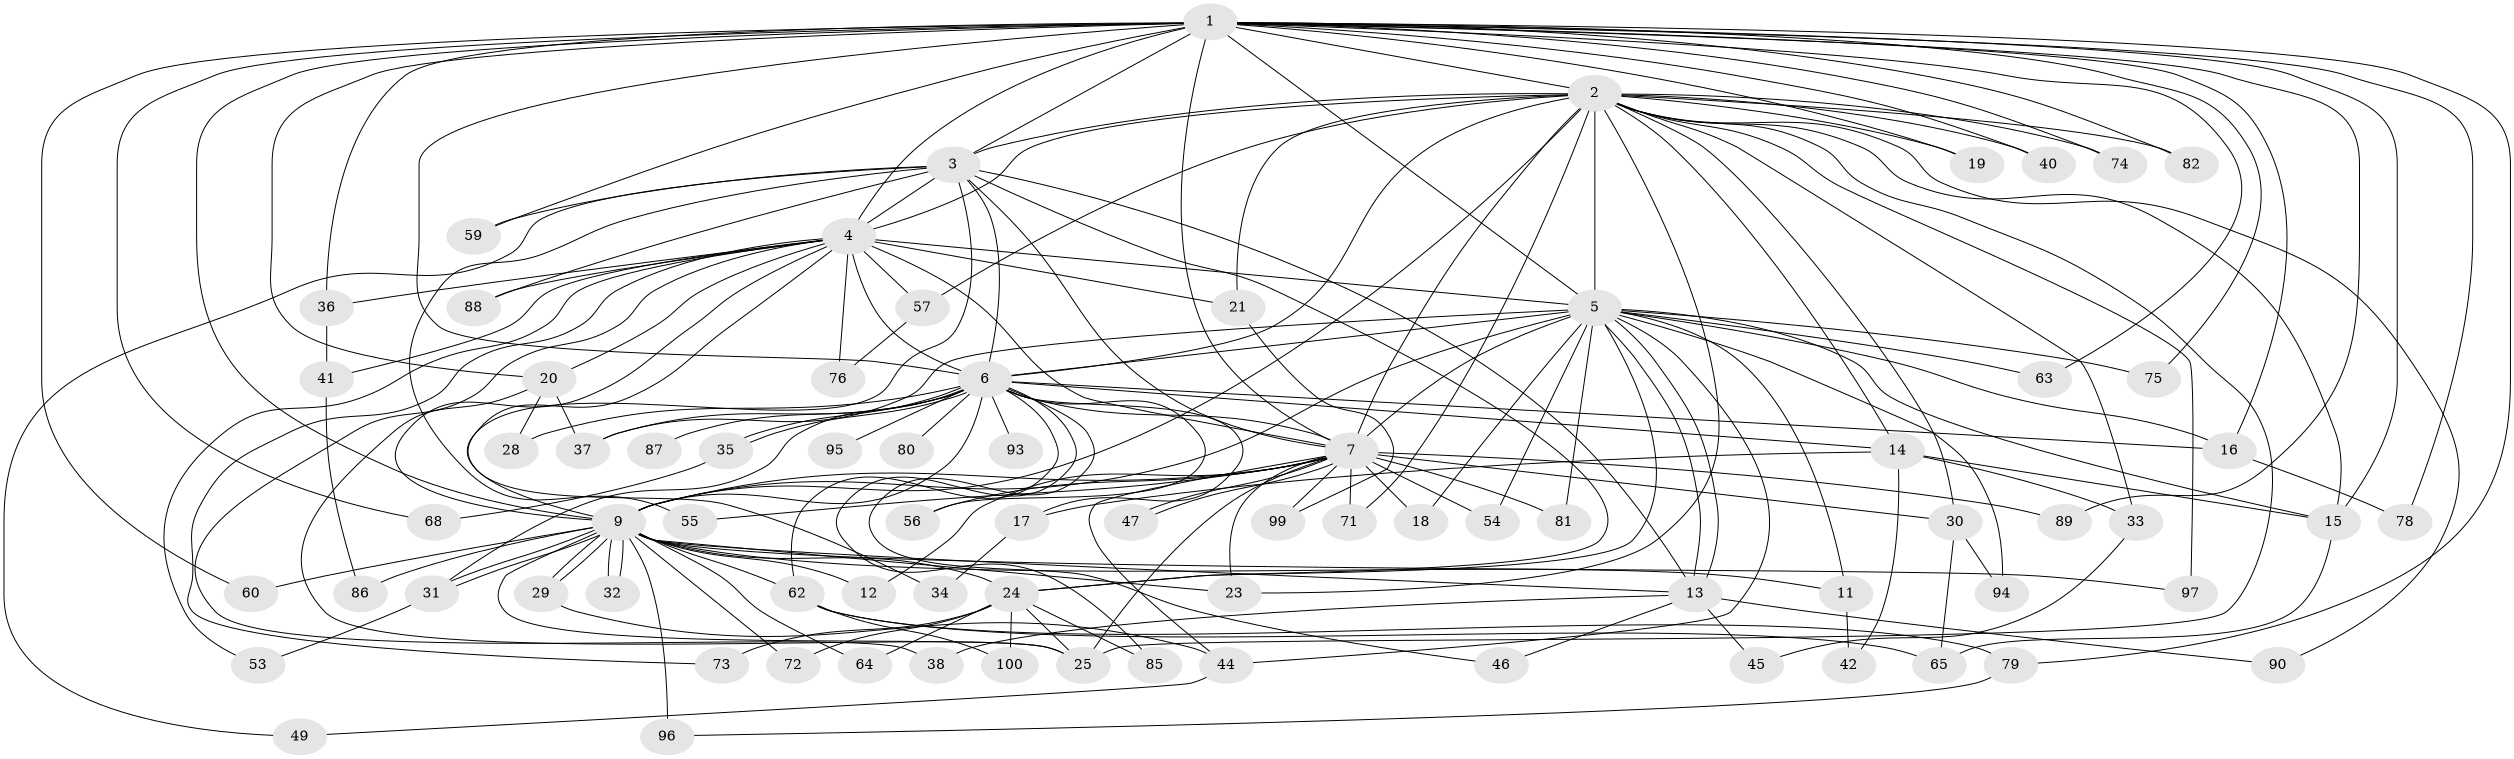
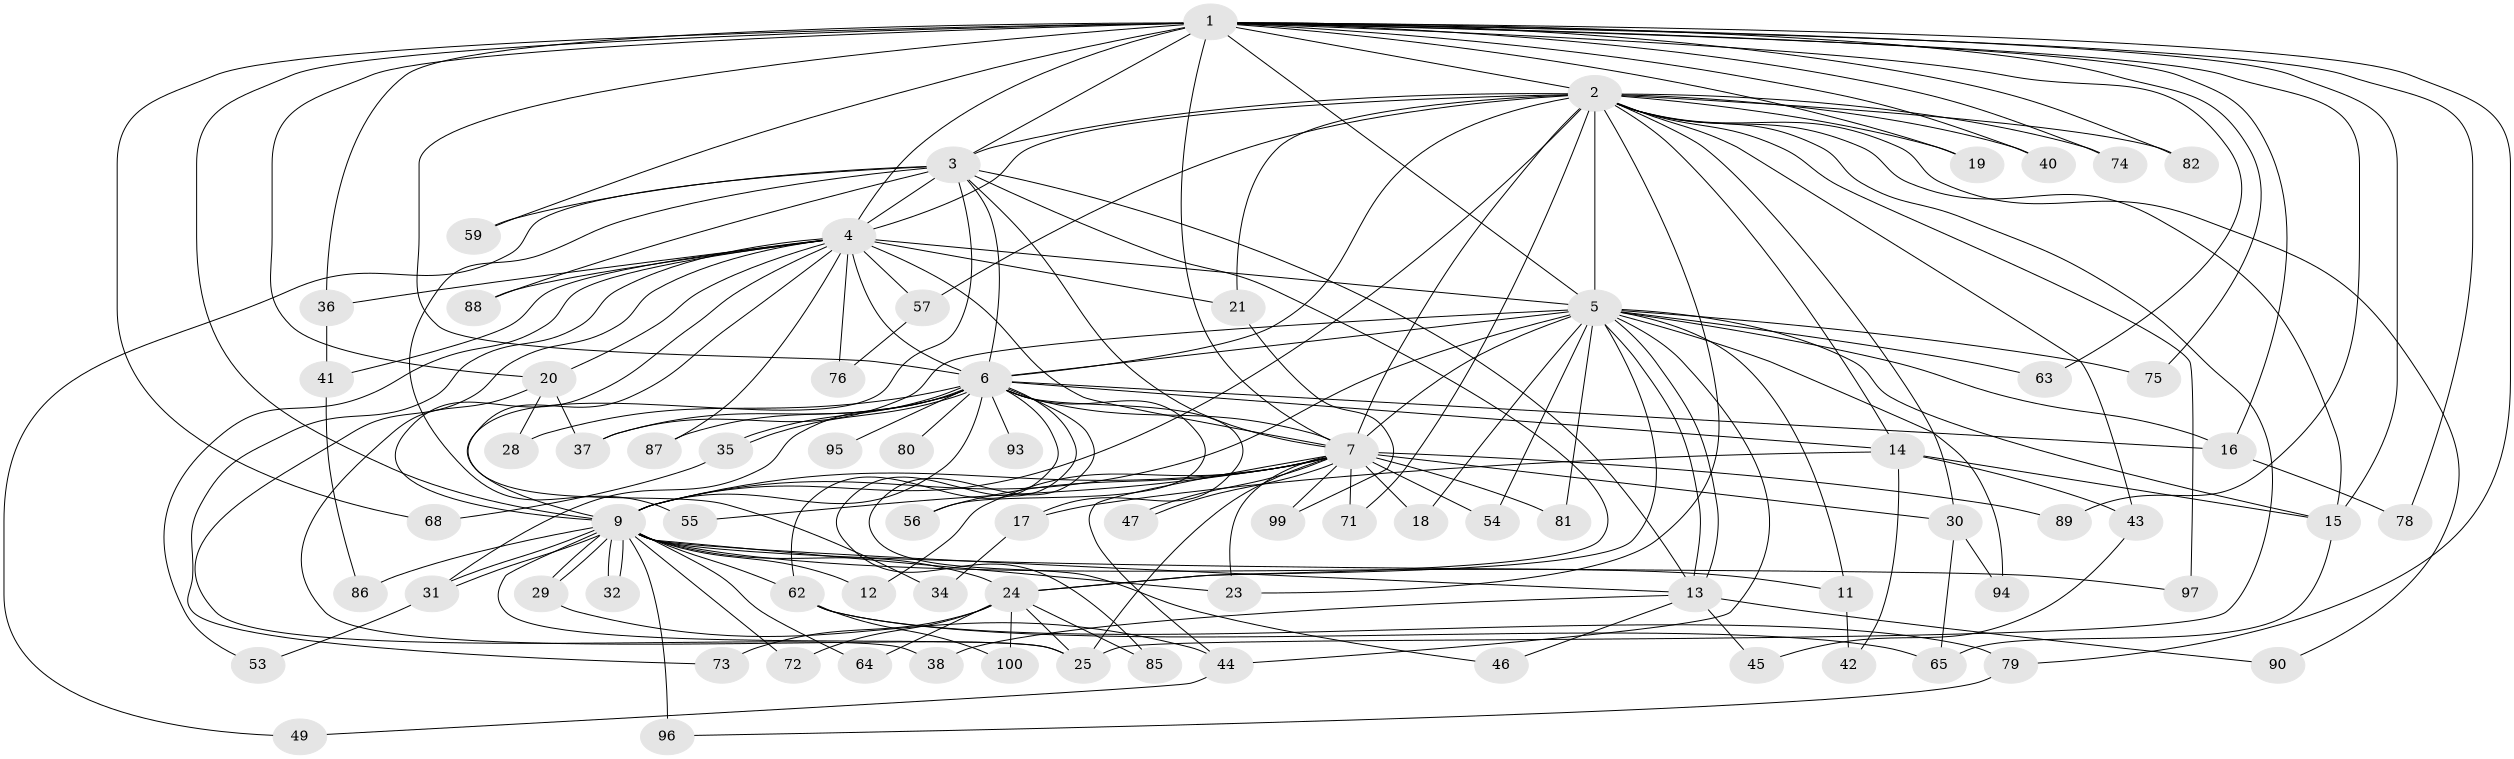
edge "4" -- "87": added
node "33": label "33" -> "43"
node "60": removed
